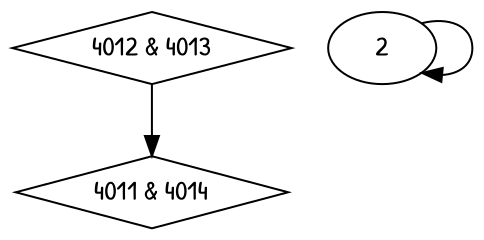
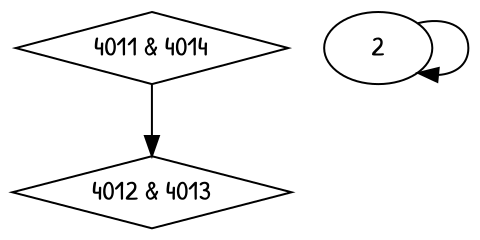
edge "4012 & 4013" -> "4011 & 4014": reversed
